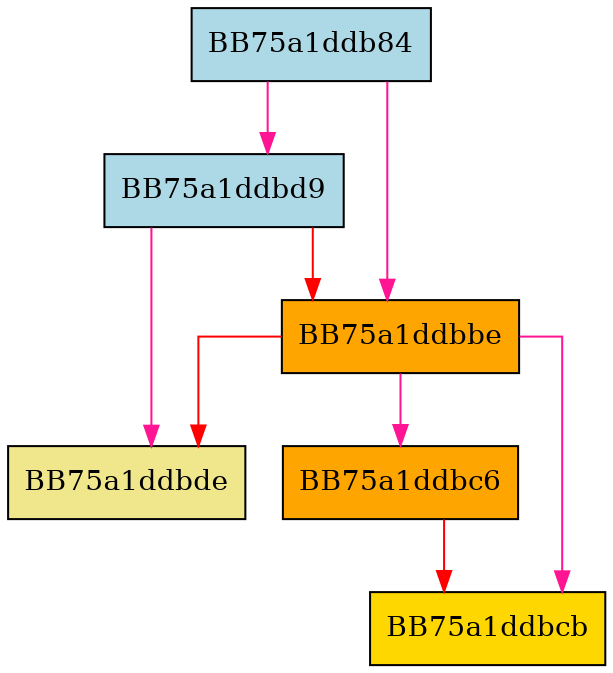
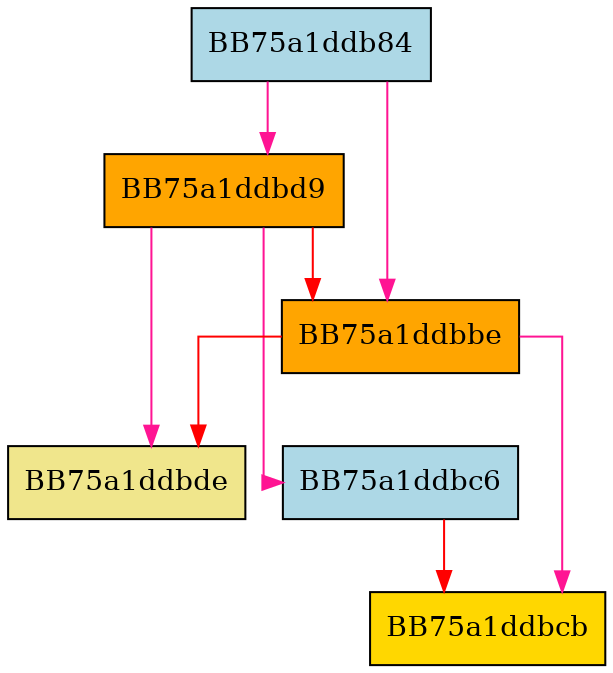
node "BB75a1ddbd9": fillcolor lightblue -> orange
edge "BB75a1ddbbe" -> "BB75a1ddbc6": now "BB75a1ddbd9" -> "BB75a1ddbc6"
node "BB75a1ddbc6": fillcolor orange -> lightblue
